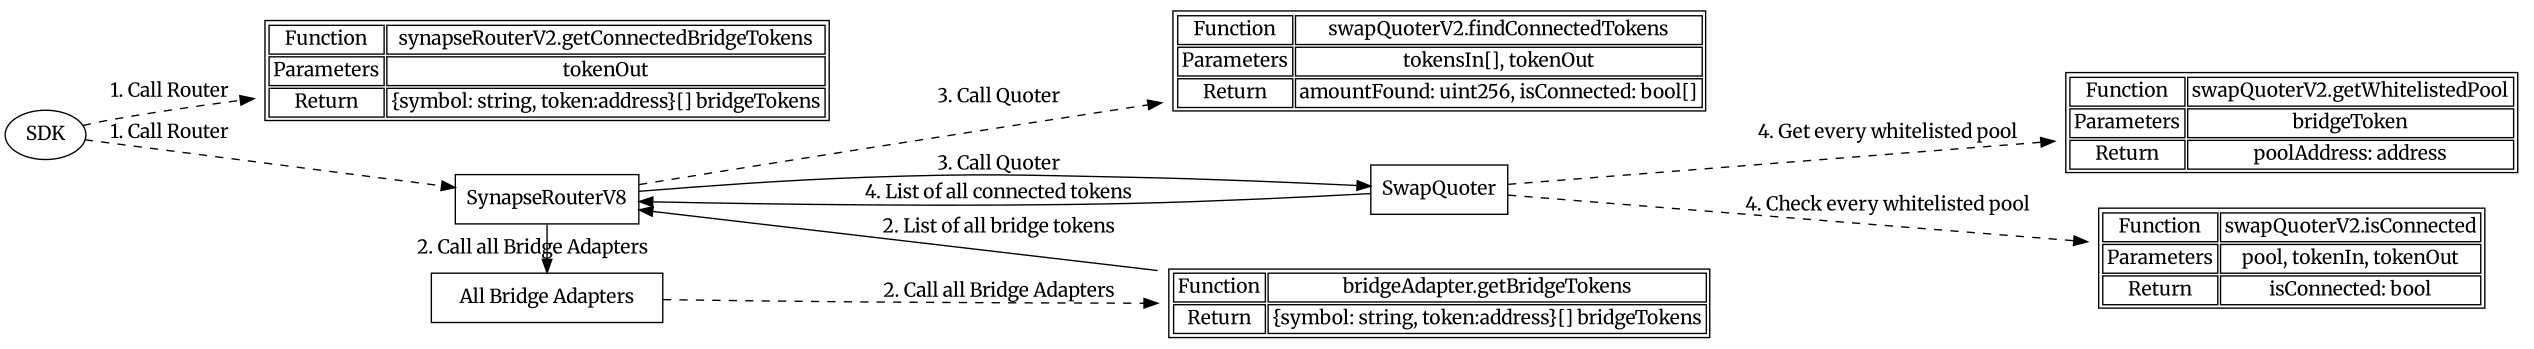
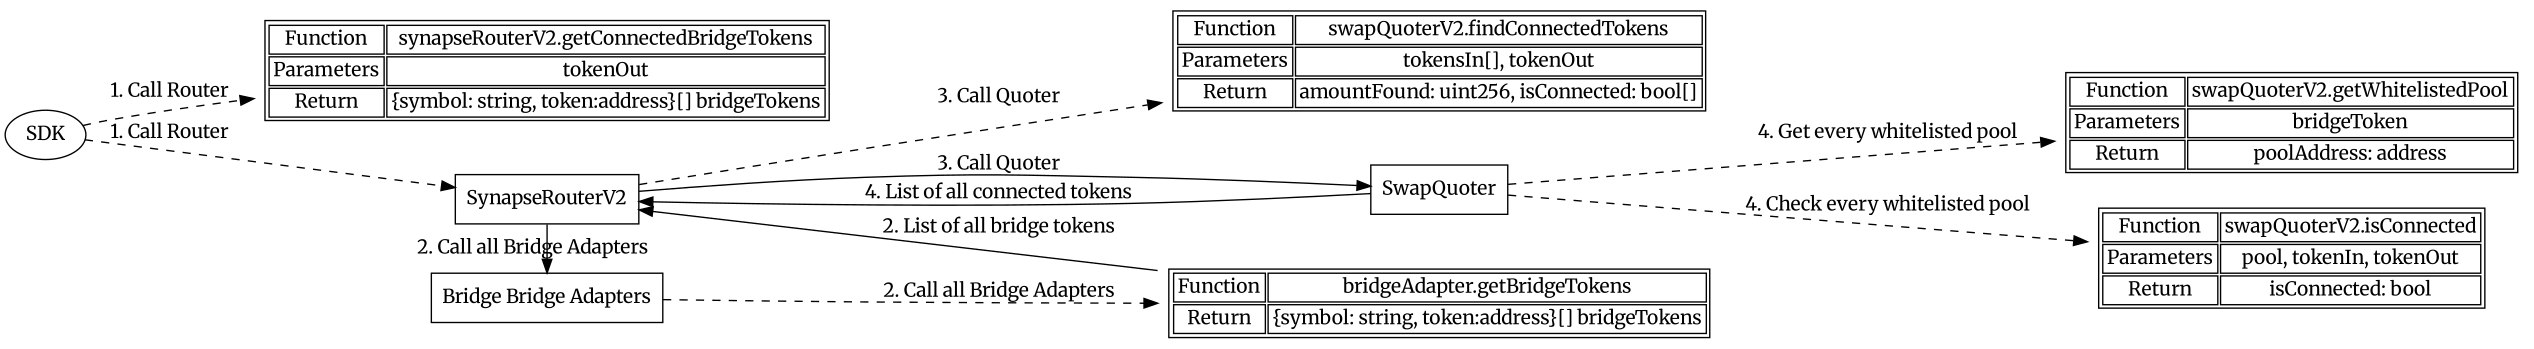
node "SynapseRouterV8": label "SynapseRouterV8" -> "SynapseRouterV2"
node "All Bridge Adapters": label "All Bridge Adapters" -> "Bridge Bridge Adapters"
